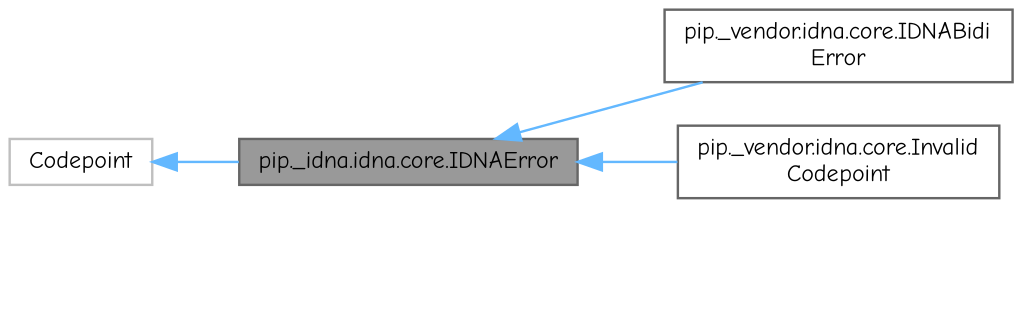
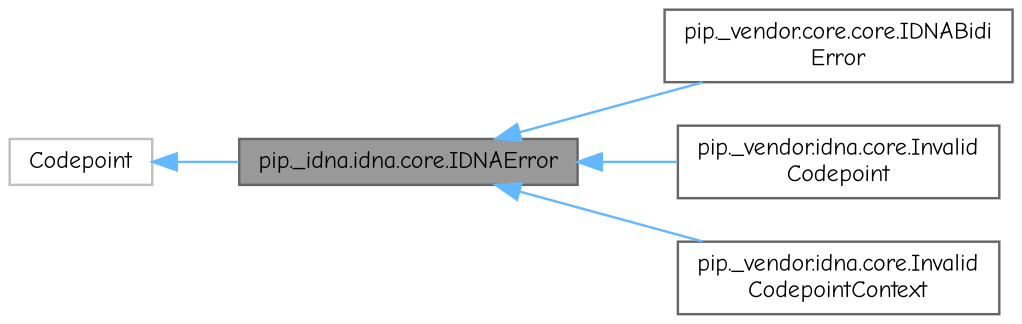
node "pip._vendor.idna.core.IDNABidi Error": label "pip._vendor.idna.core.IDNABidi Error" -> "pip._vendor.core.core.IDNABidi Error"
node "pip._vendor.idna.core.Invalid CodepointContext": added
